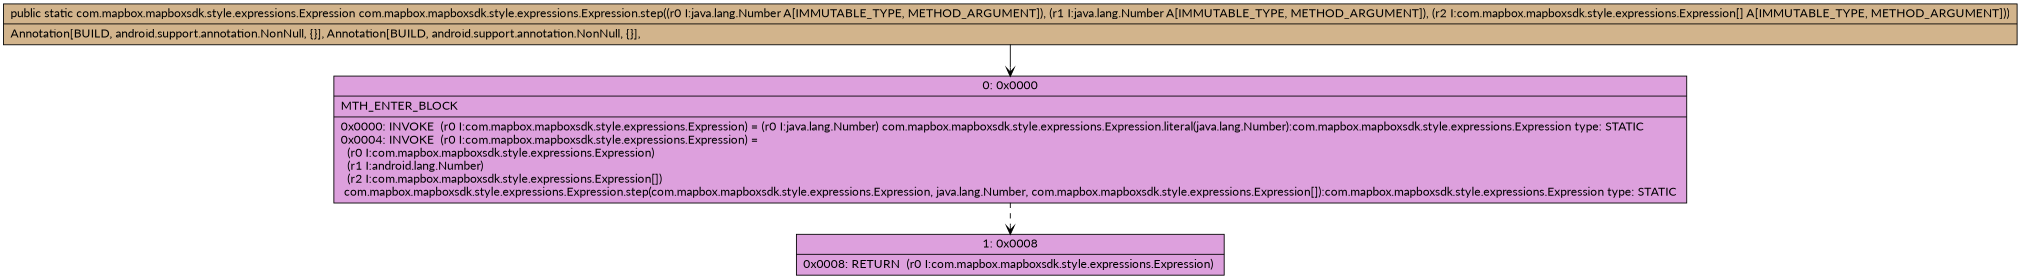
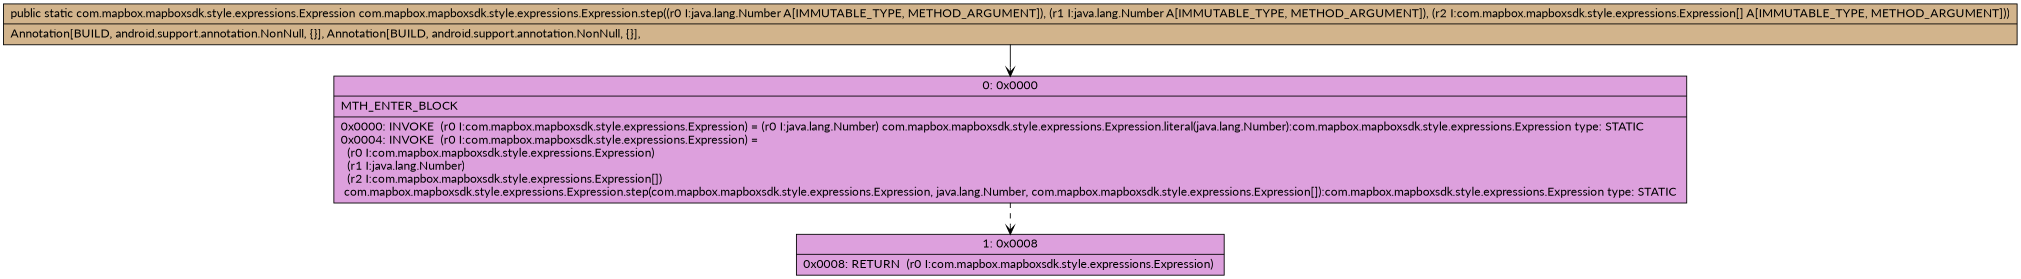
node "0: 0x0000": text "(r1 I:android.lang.Number)" -> "(r1 I:java.lang.Number)"
